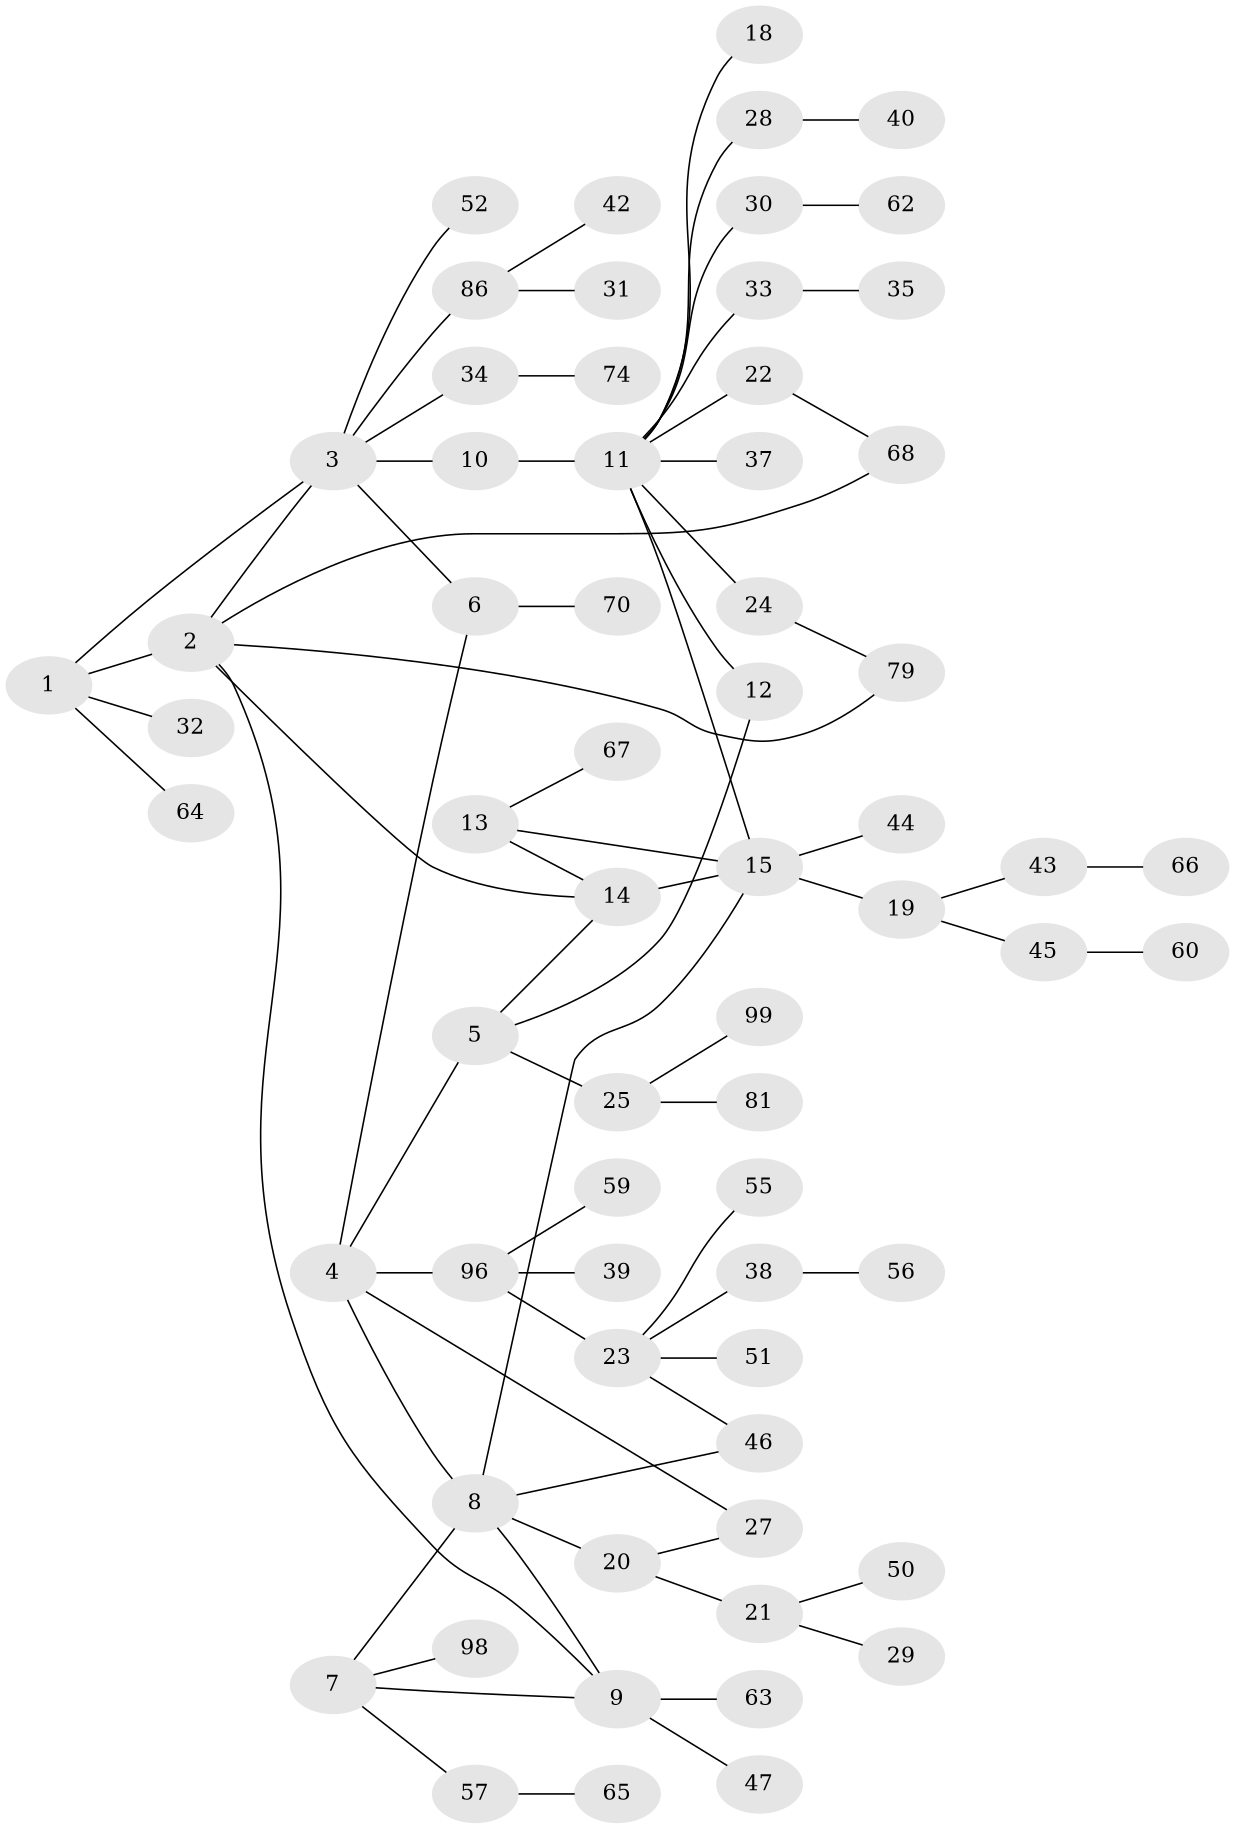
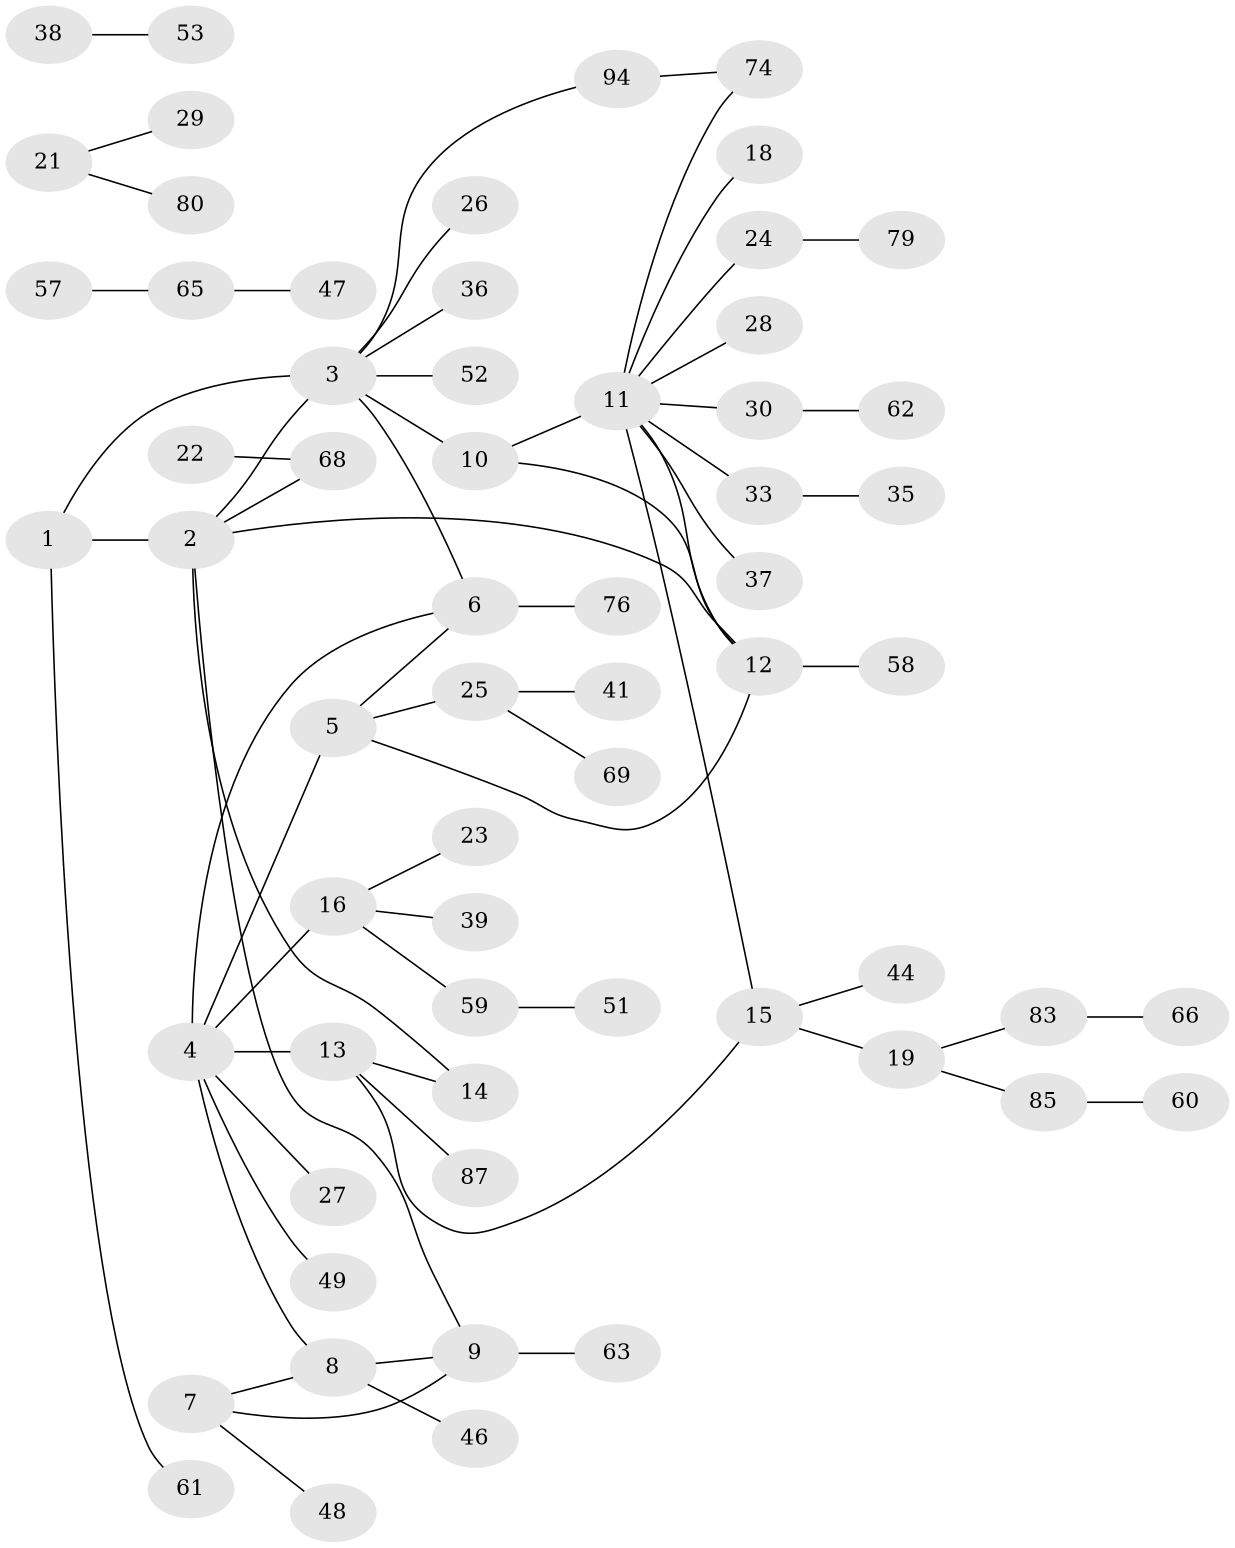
node "40": removed
node "42": removed
node "36": added
node "86": label "86" -> "26"
node "31": removed
node "34": label "34" -> "94"
edge "22" -- "11": now "74" -- "11"
edge "10" -- "12": added
node "70": label "70" -> "76"
node "58": added
edge "2" -- "79": now "2" -- "12"
node "32": removed
node "67": label "67" -> "87"
node "64": label "64" -> "61"
node "43": label "43" -> "83"
edge "15" -- "14": removed
node "45": label "45" -> "85"
edge "14" -- "5": now "6" -- "5"
node "99": label "99" -> "69"
edge "4" -- "13": added
node "81": label "81" -> "41"
edge "15" -- "8": removed
node "55": removed
node "96": label "96" -> "16"
node "56": label "56" -> "53"
node "49": added
edge "38" -- "23": removed
edge "23" -- "51": now "59" -- "51"
edge "23" -- "46": removed
node "20": removed
node "50": label "50" -> "80"
node "98": label "98" -> "48"
edge "7" -- "57": removed
edge "9" -- "47": now "65" -- "47"
